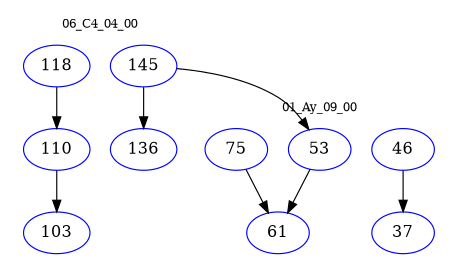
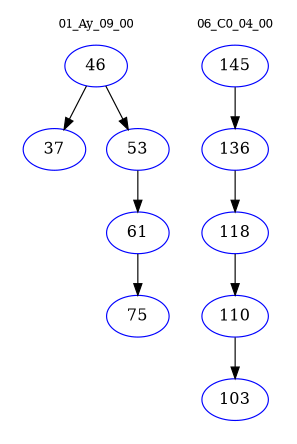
cluster "06_C4_04_00": label "06_C4_04_00" -> "06_C0_04_00"
edge "145" -> "53": now "46" -> "53"
edge "136" -> "118": added
edge "75" -> "61": reversed
